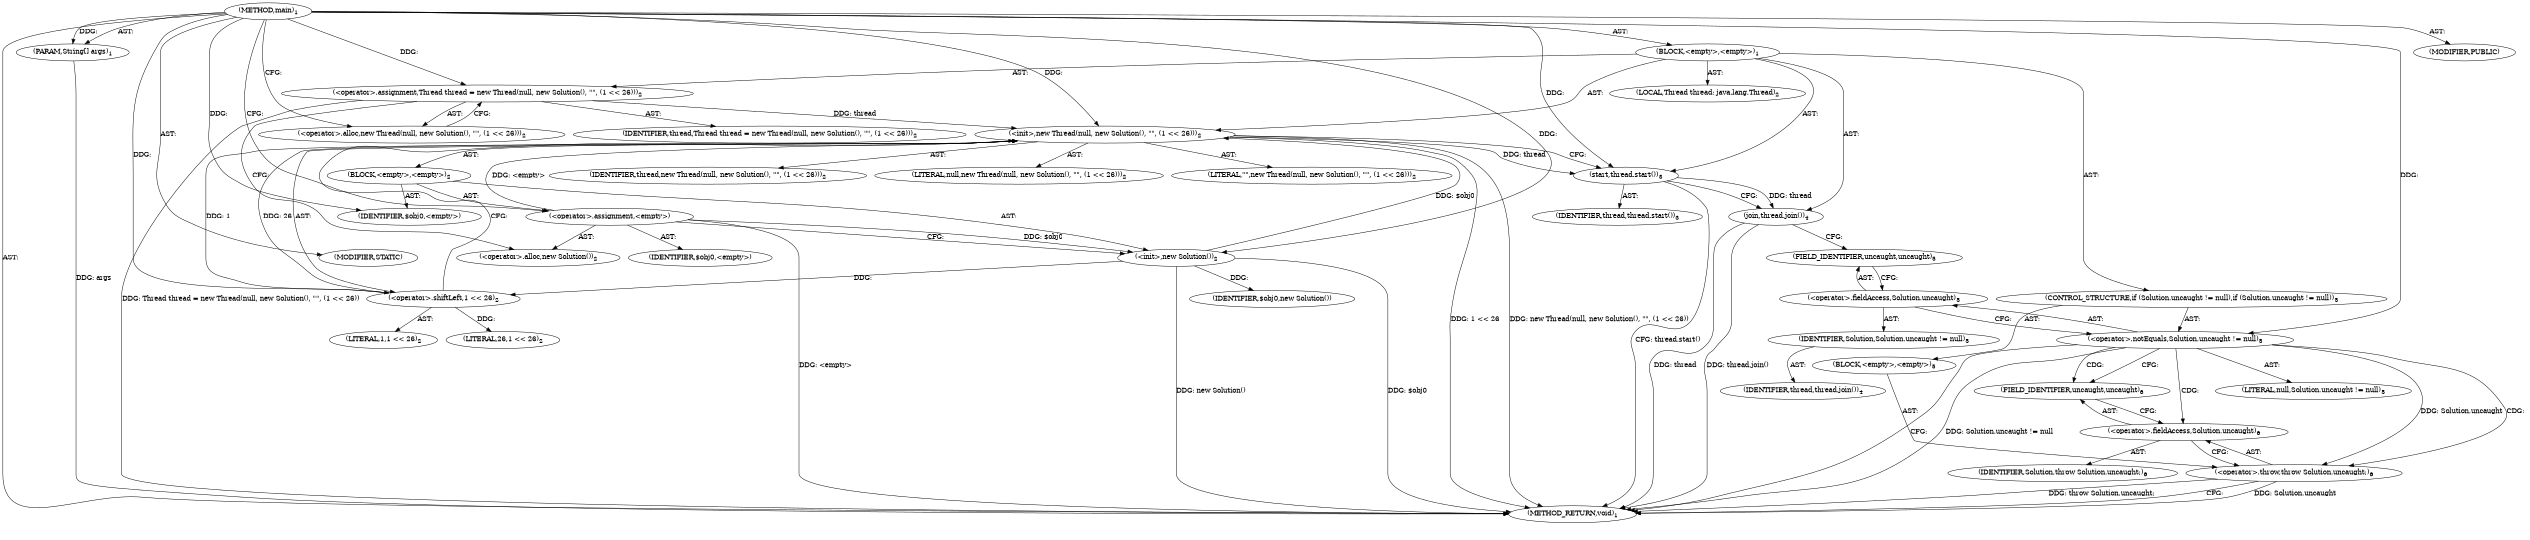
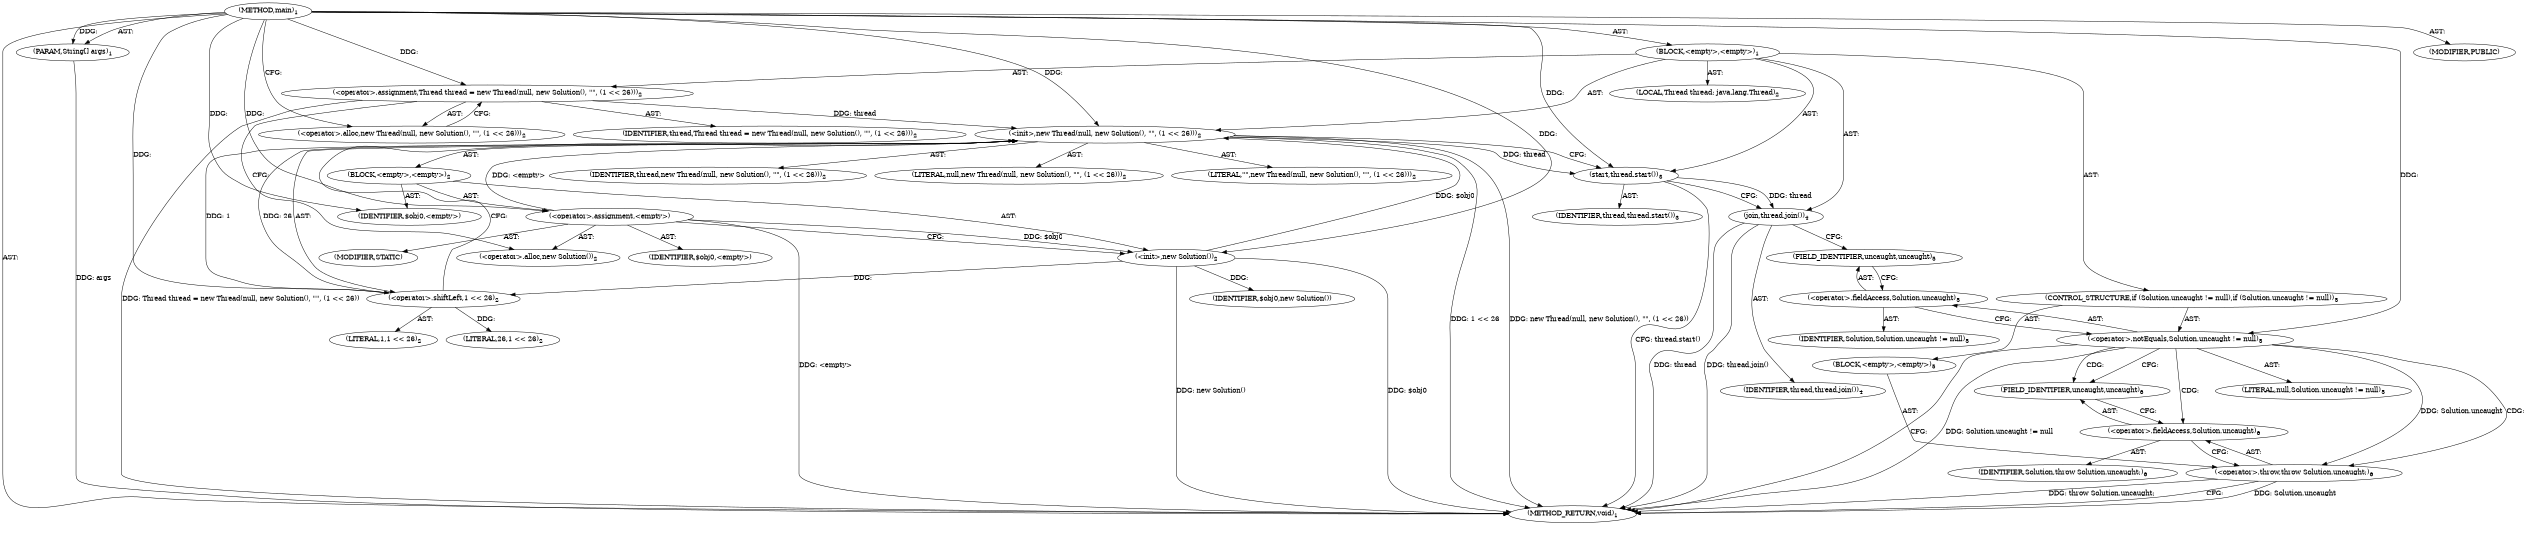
edge "(METHOD,main)" -> "(<operator>.assignment,<empty>)": label "CFG: " -> "DDG: "
edge "(METHOD,main)" -> "(MODIFIER,STATIC)": now "(<operator>.assignment,<empty>)" -> "(MODIFIER,STATIC)"
edge "(IDENTIFIER,Solution,Solution.uncaught != null)" -> "(IDENTIFIER,thread,thread.join())": now "(join,thread.join())" -> "(IDENTIFIER,thread,thread.join())"
